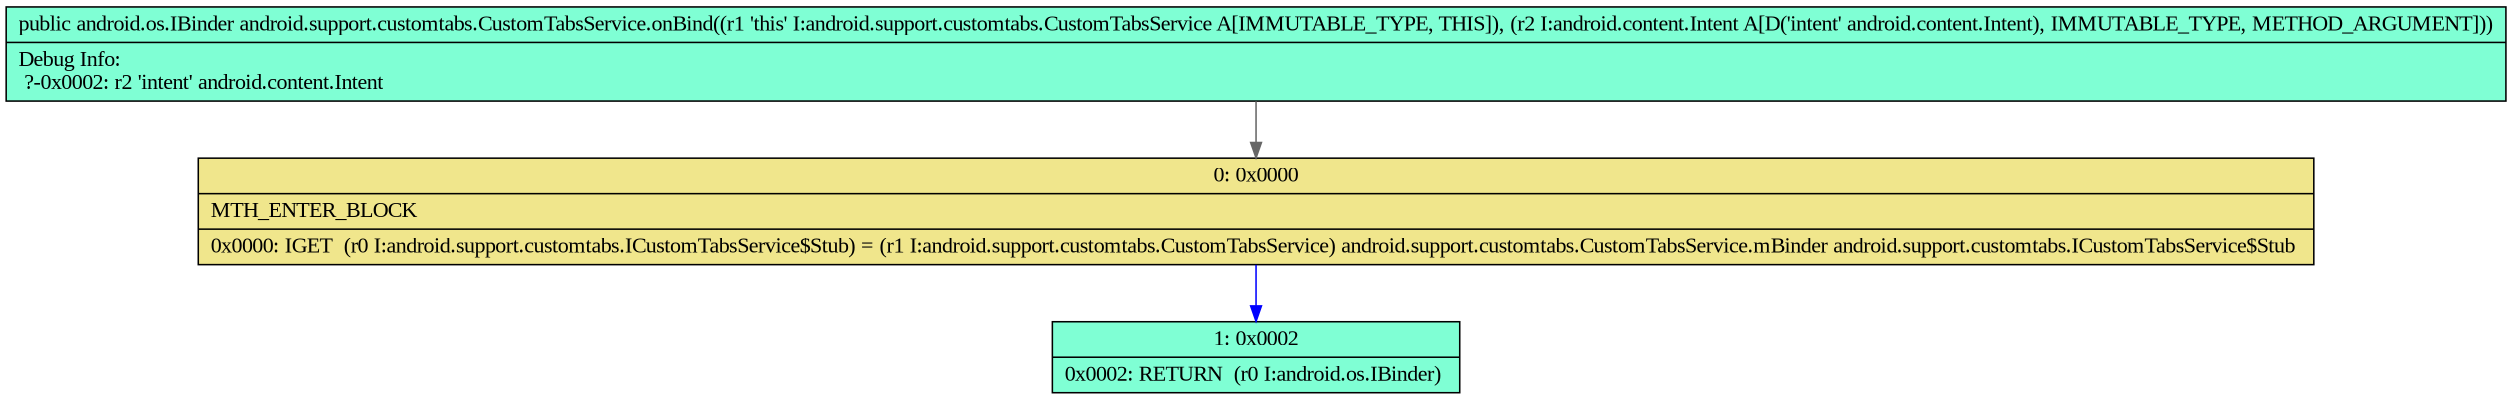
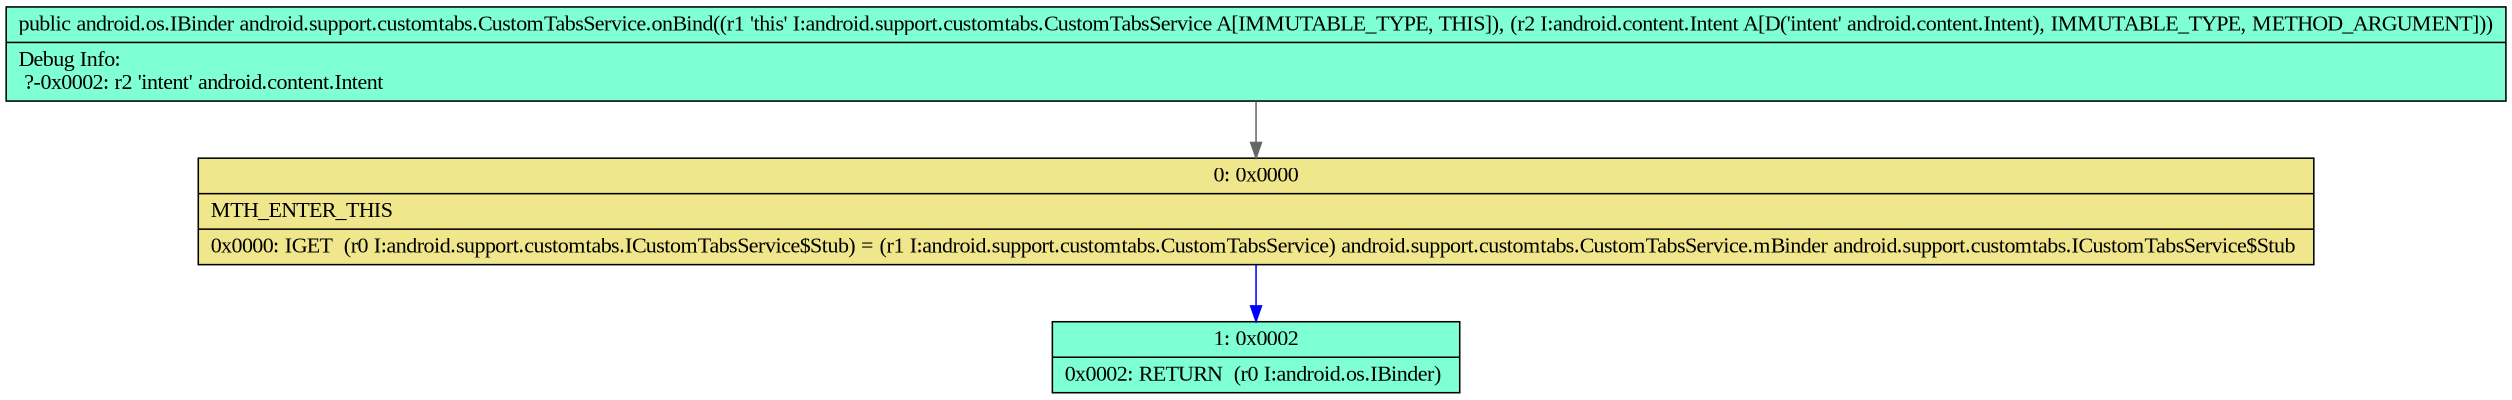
node "0: 0x0000": text "MTH_ENTER_BLOCK" -> "MTH_ENTER_THIS"
